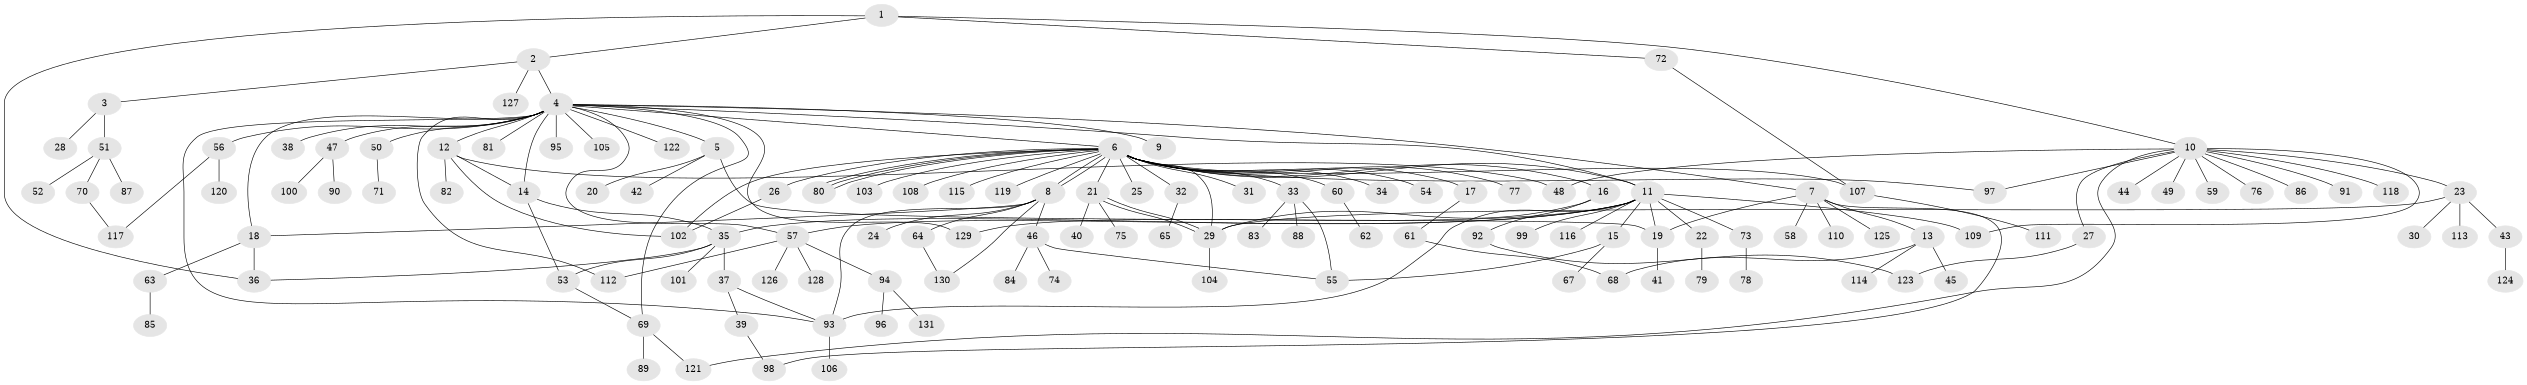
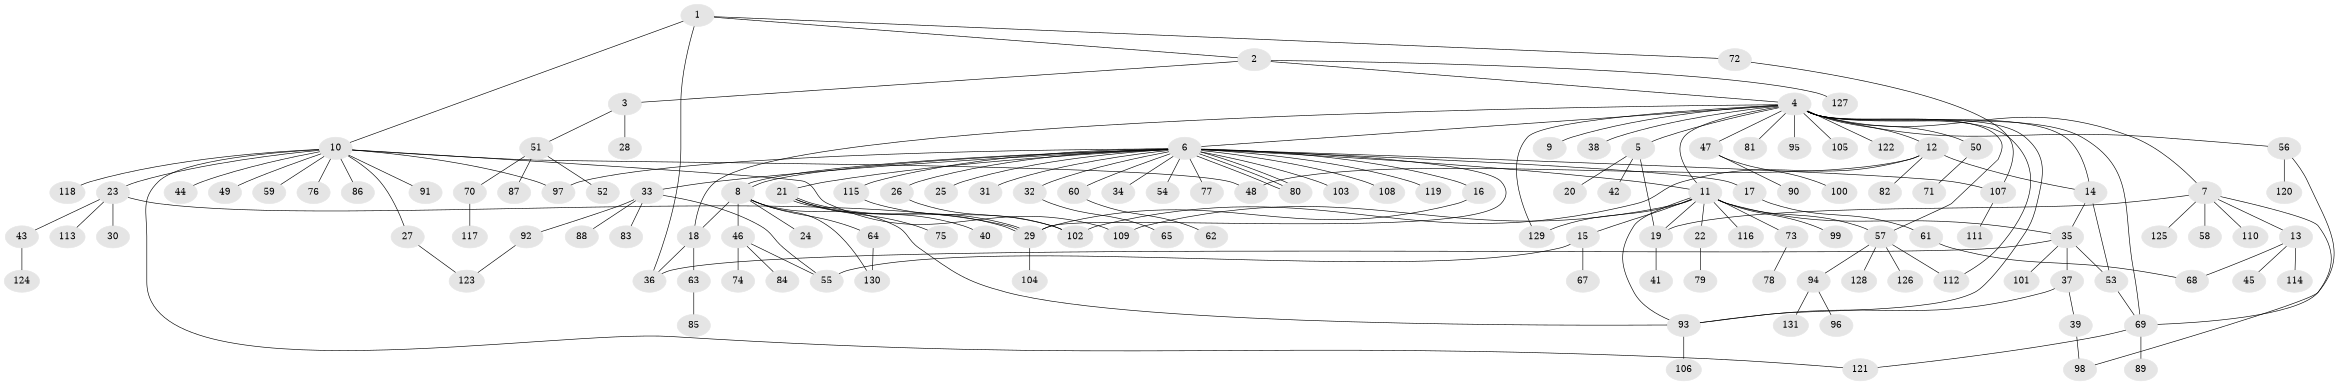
edge "6" -- "102": now "115" -- "102"
edge "56" -- "117": now "56" -- "69"
edge "16" -- "92": now "33" -- "92"
